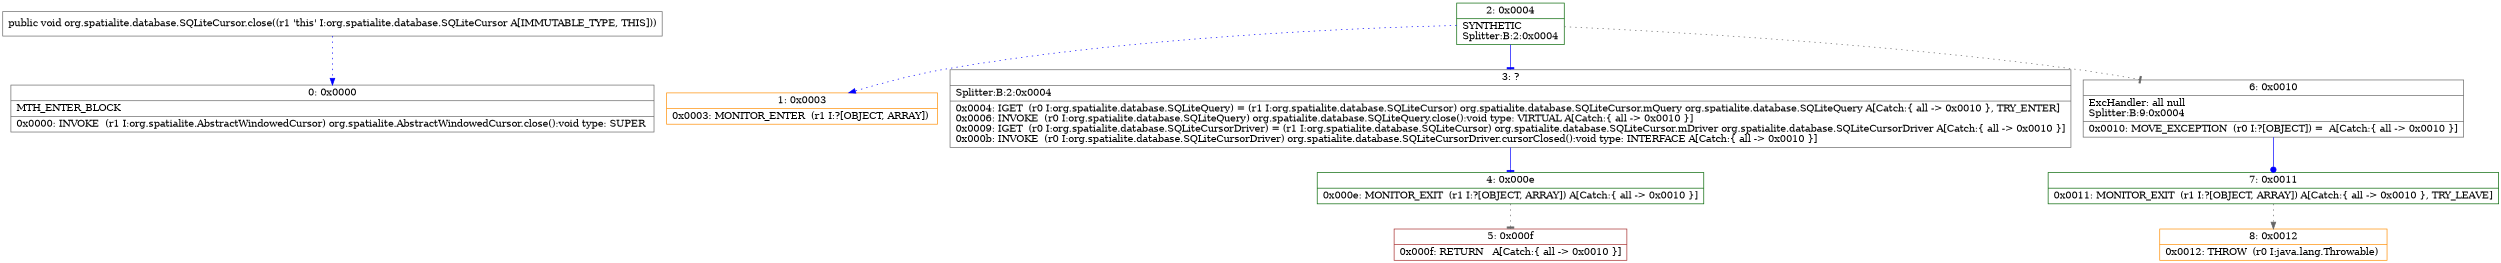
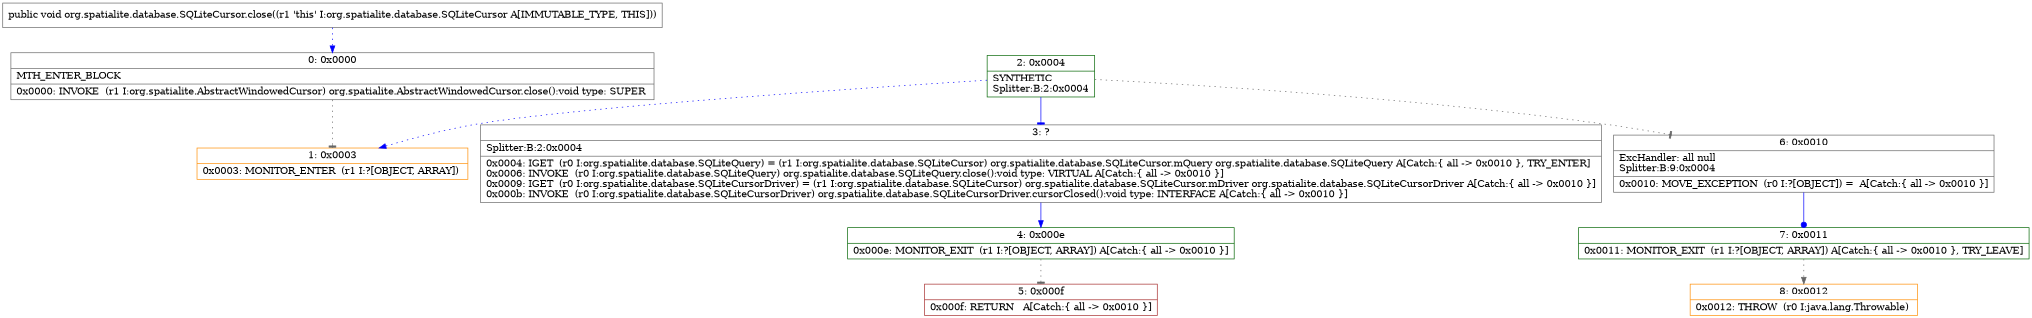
edge "0: 0x0000" -> "1: 0x0003": added
edge "3: ?" -> "4: 0x000e": arrowhead tee -> normal
